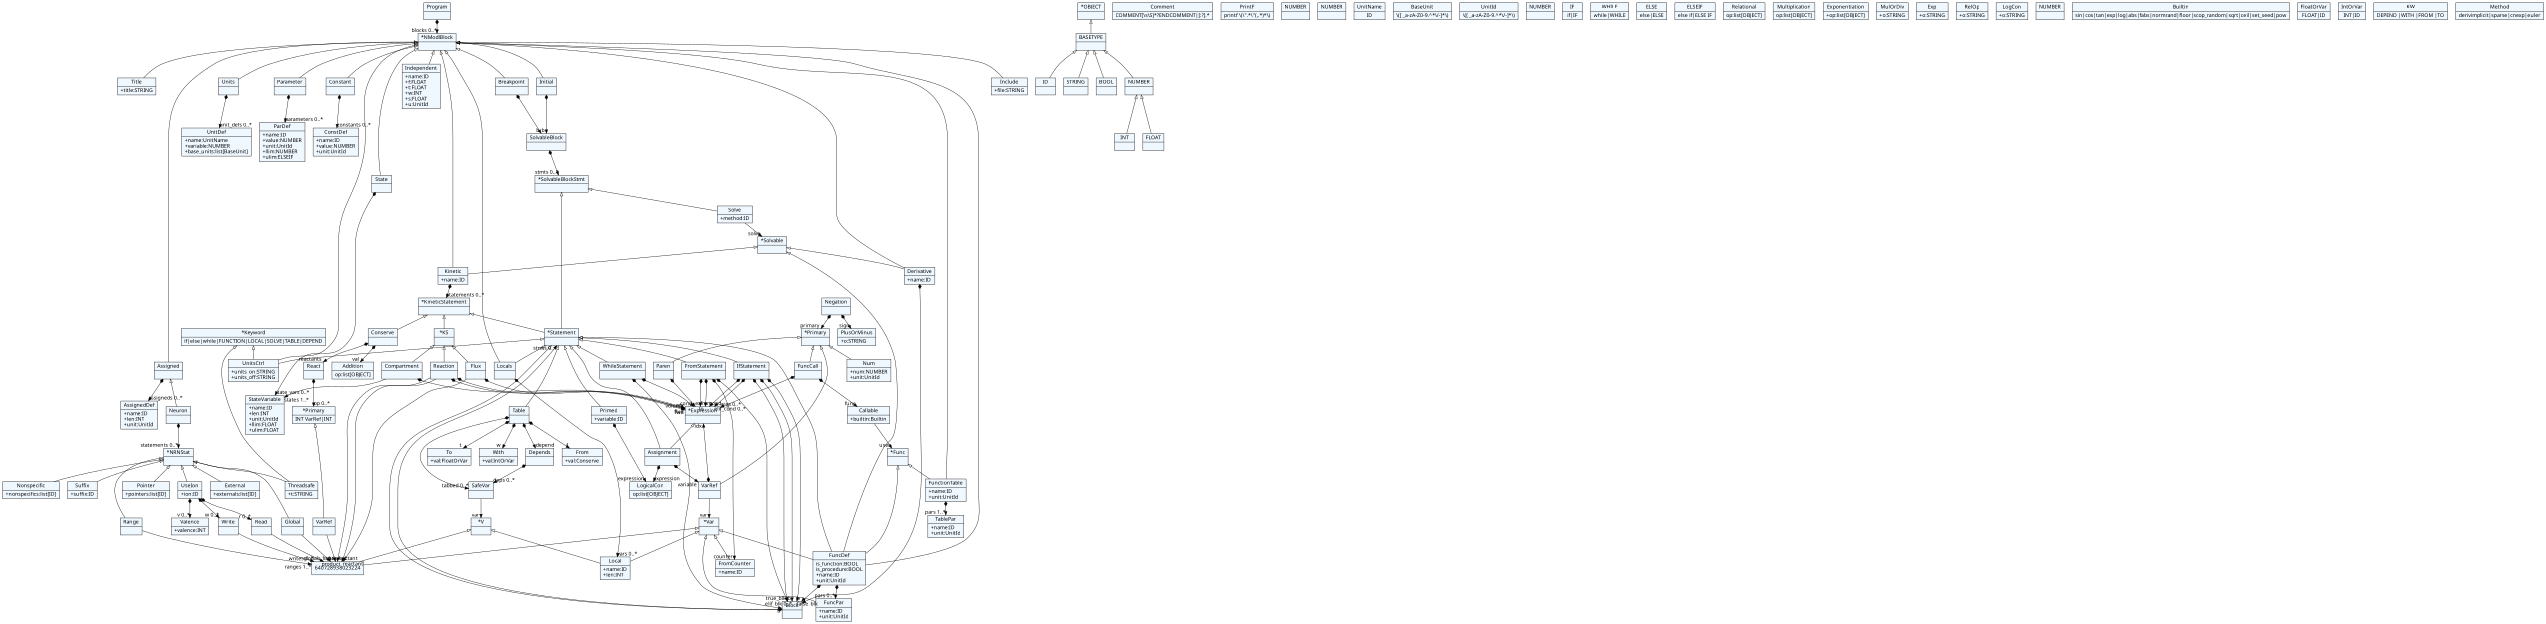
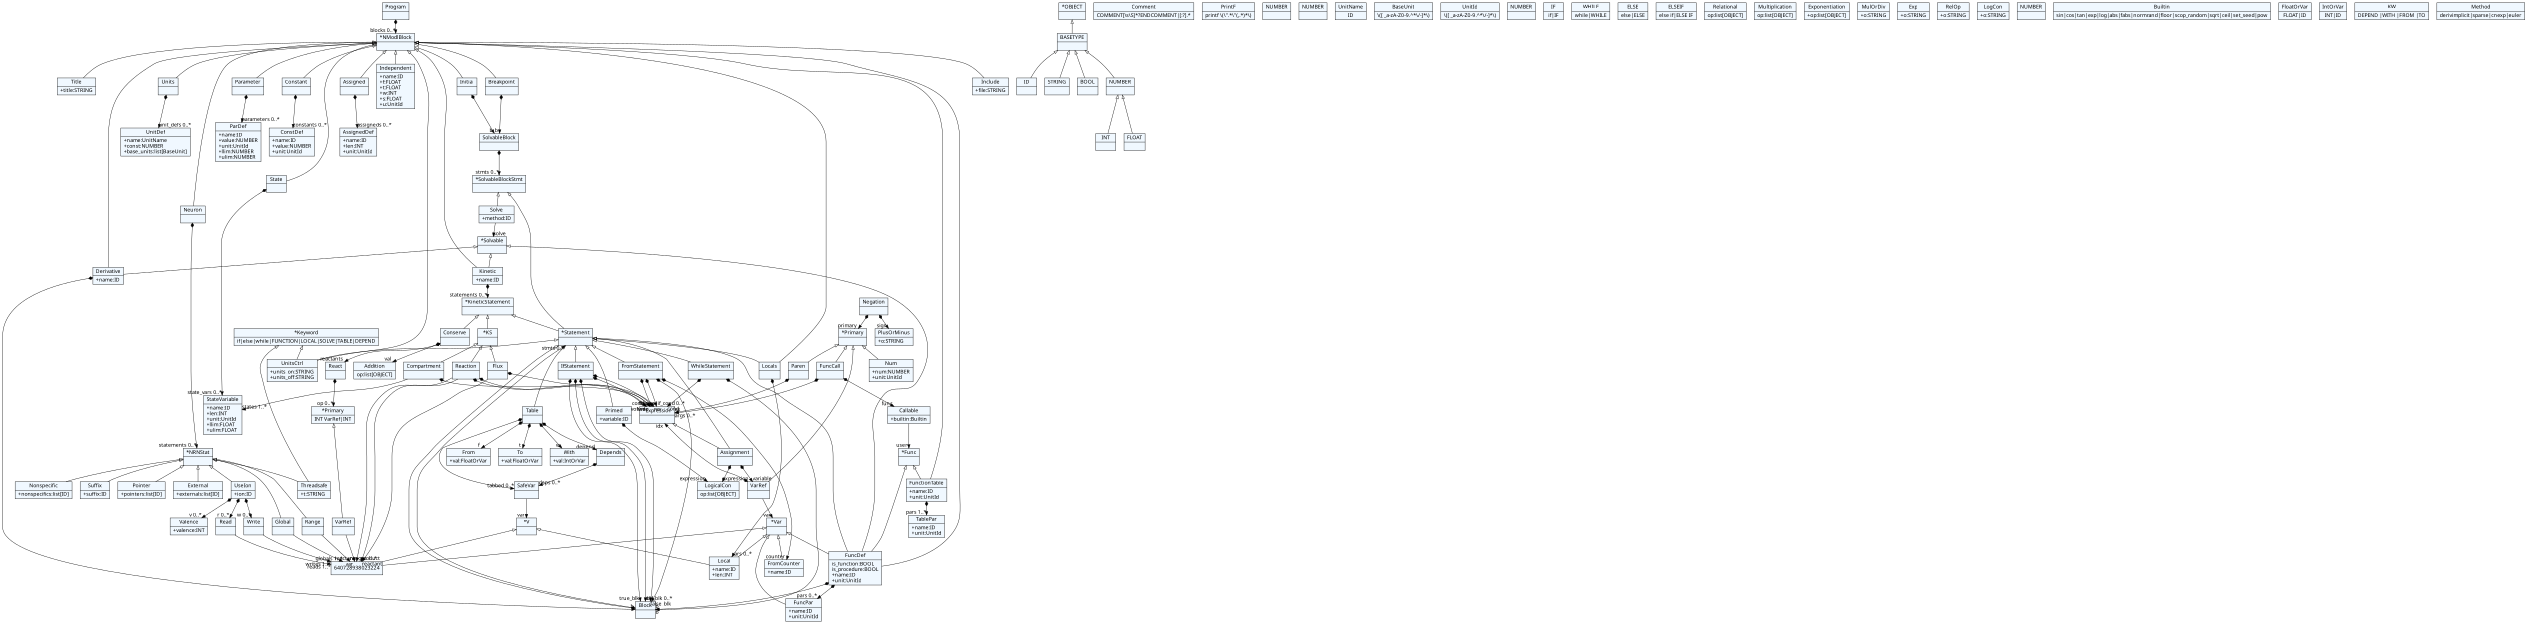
node "UnitDef": text "+variable:NUMBER" -> "+const:NUMBER"
node "ParDef": text "+ulim:ELSEIF" -> "+ulim:NUMBER"
edge "Neuron" -> "Assigned": now "Neuron" -> "*NModlBlock"
node "From": text "+val:Conserve" -> "+val:FloatOrVar"
